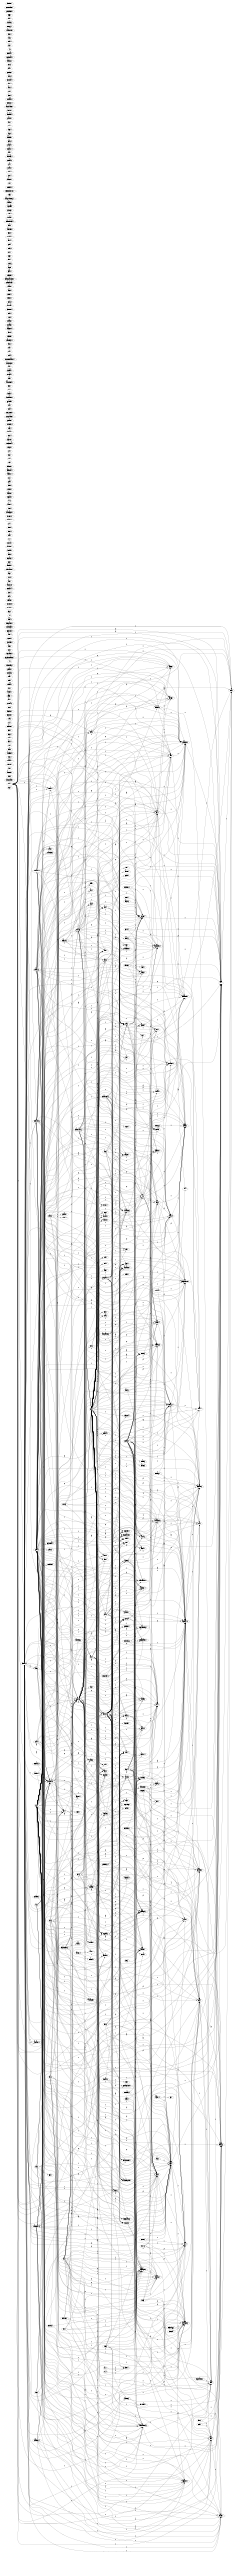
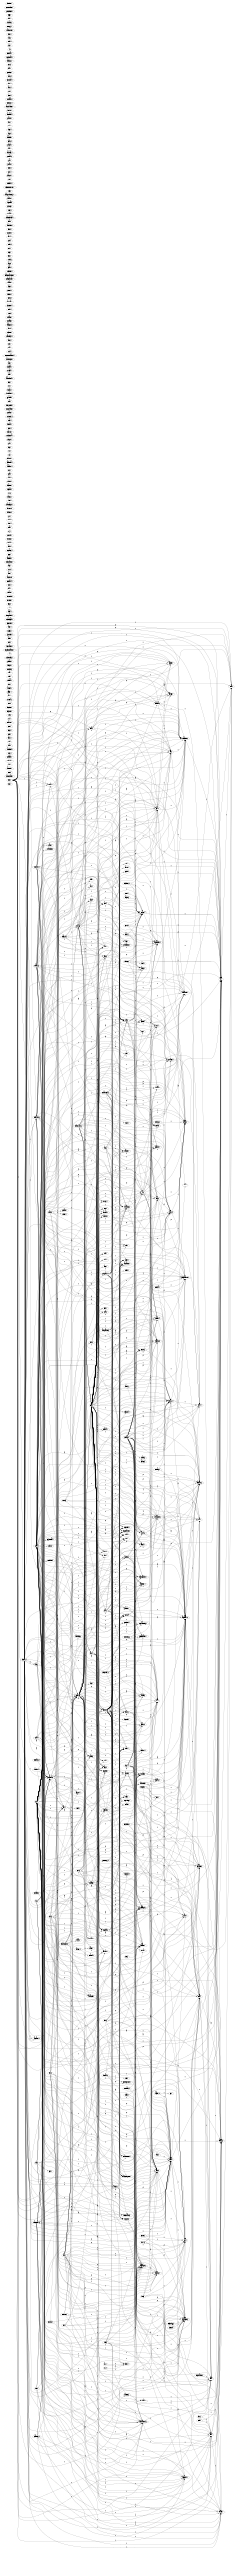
node "bocharov(1)": removed
node "mma(1)": removed
node "design(1)": added
